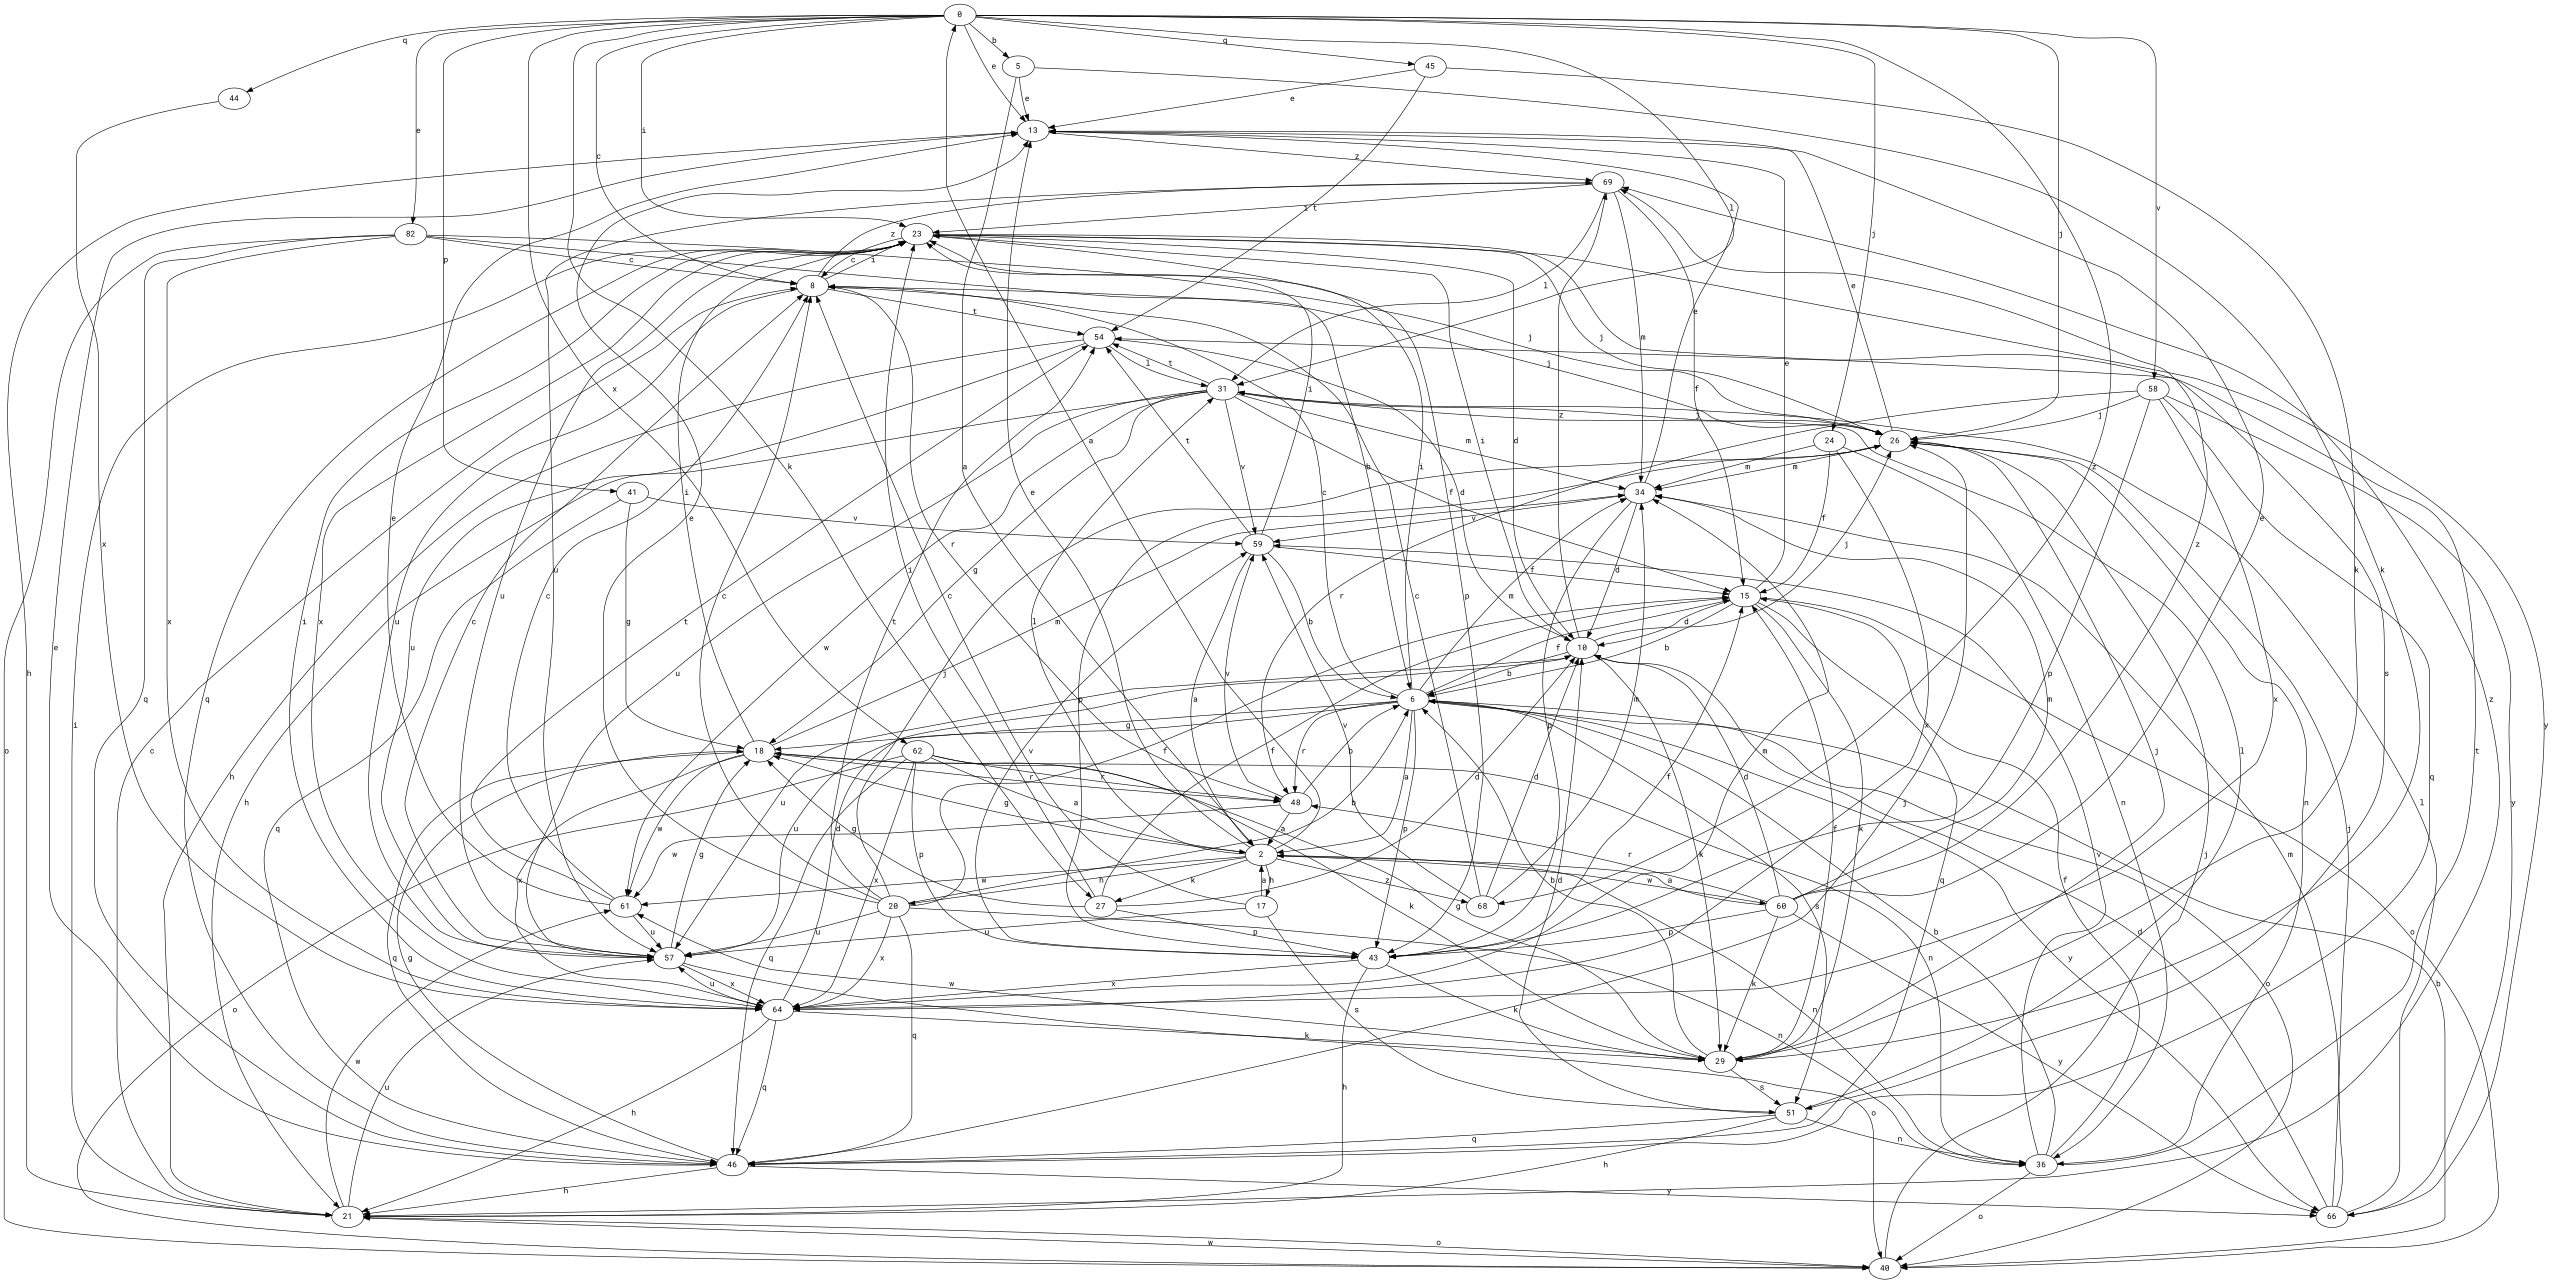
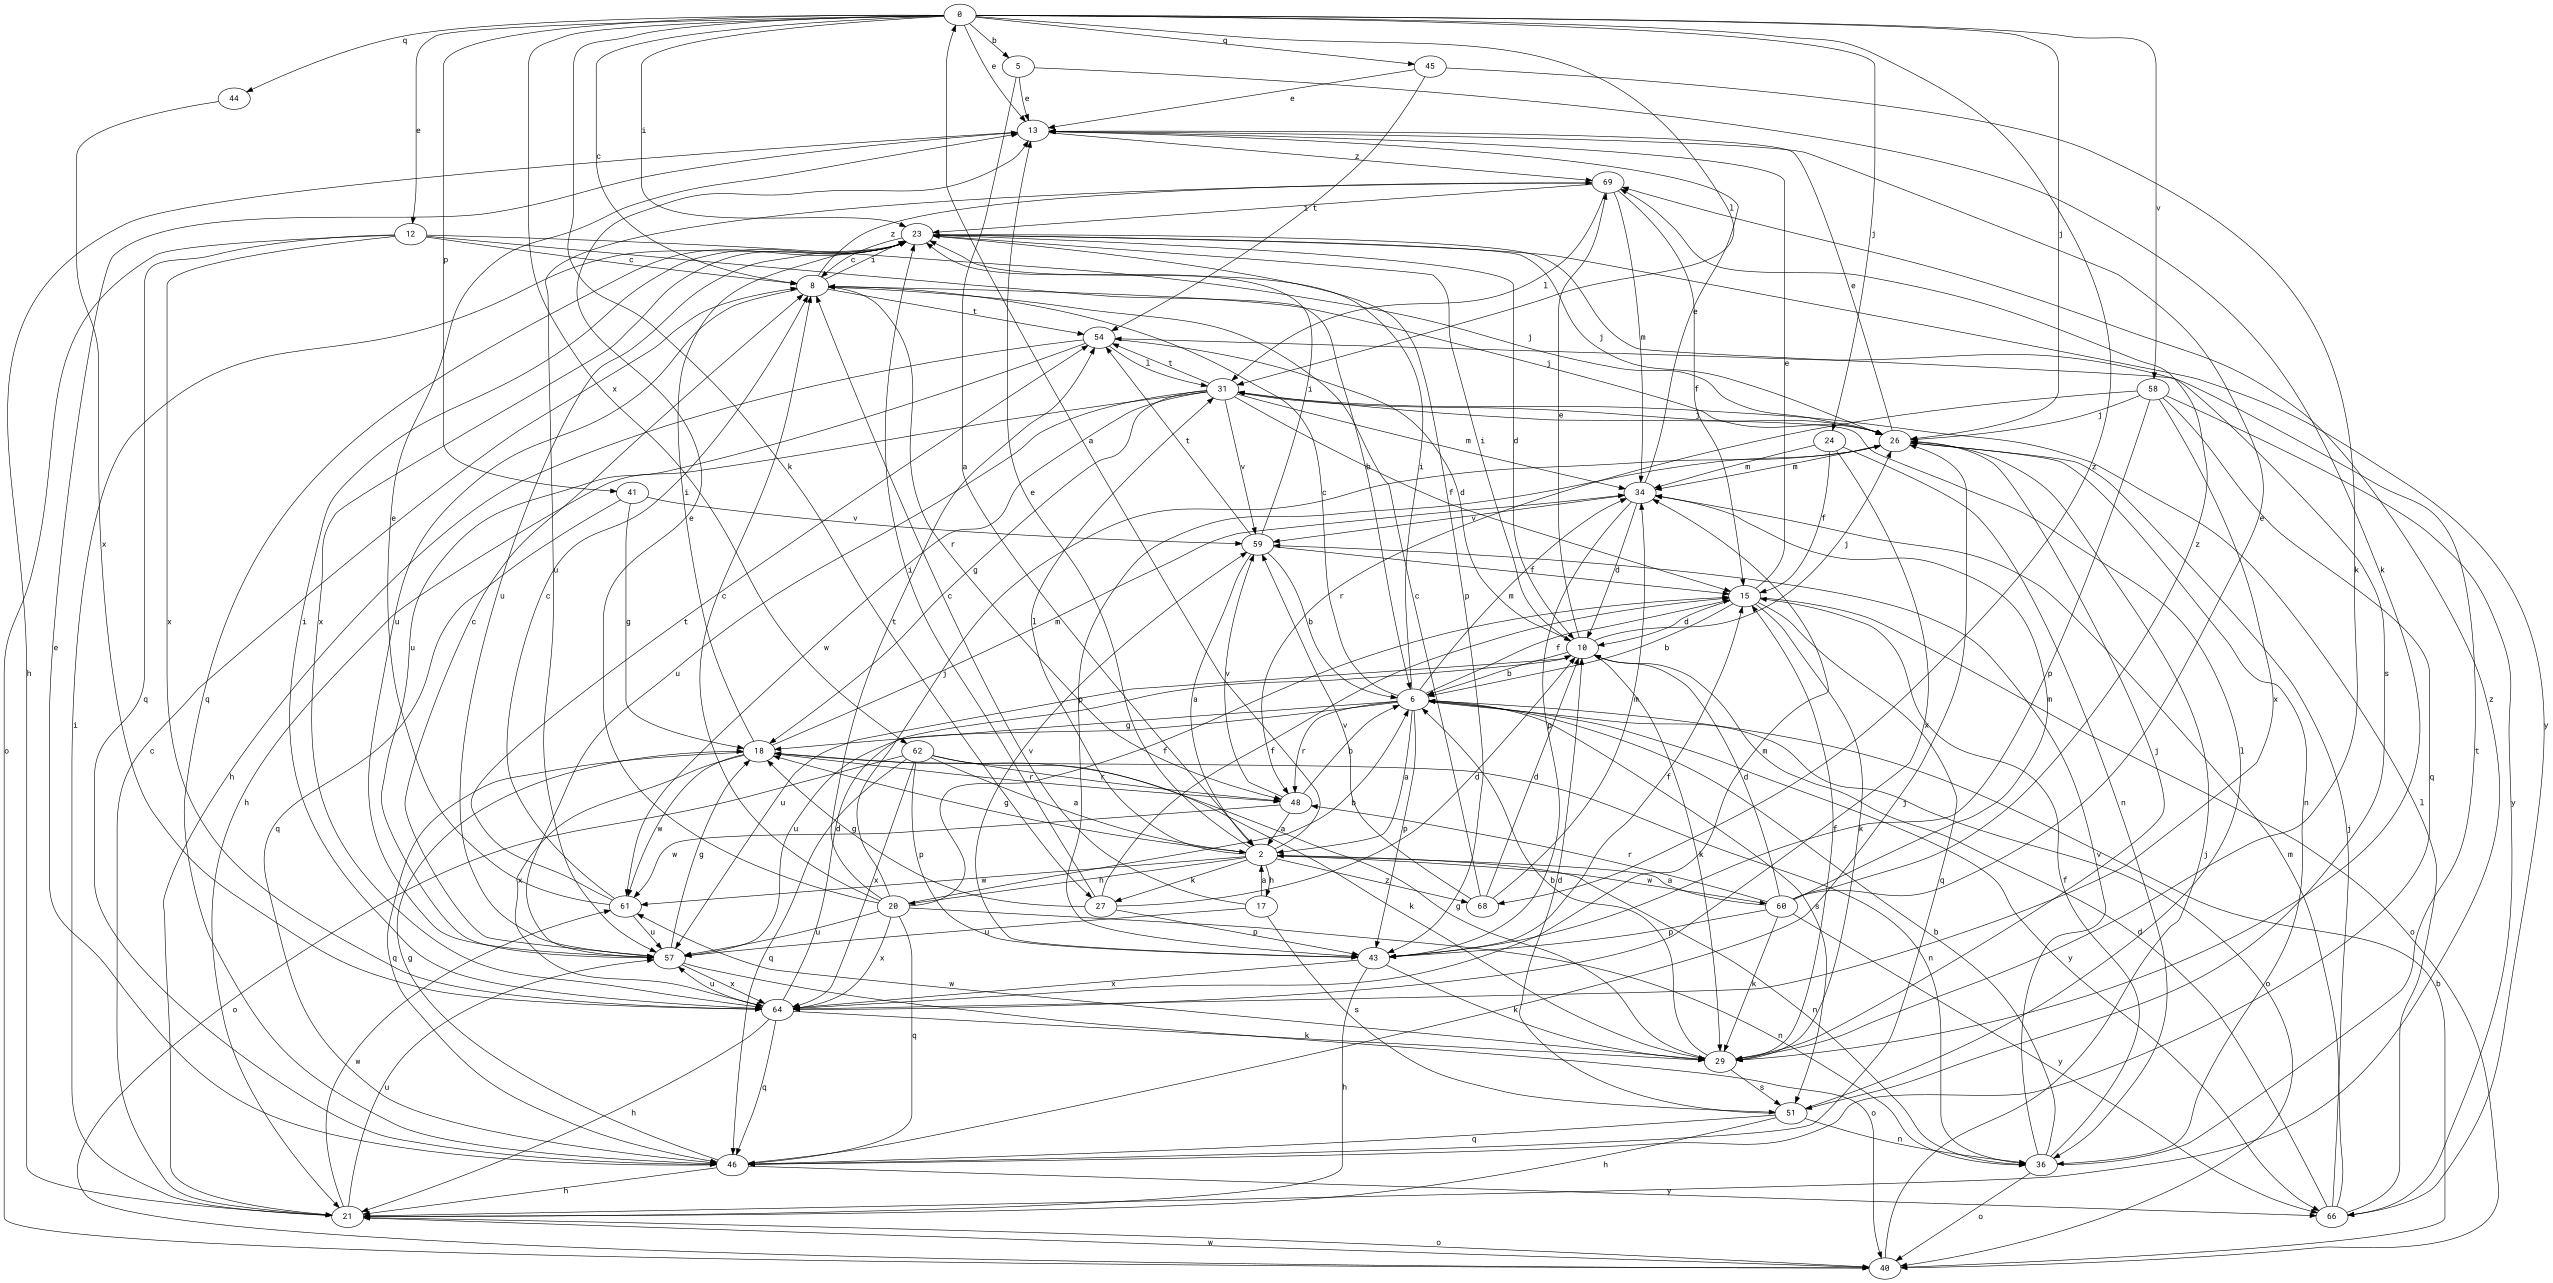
node "82": label "82" -> "12"
edge "10" -> "69": label "z" -> "e"
